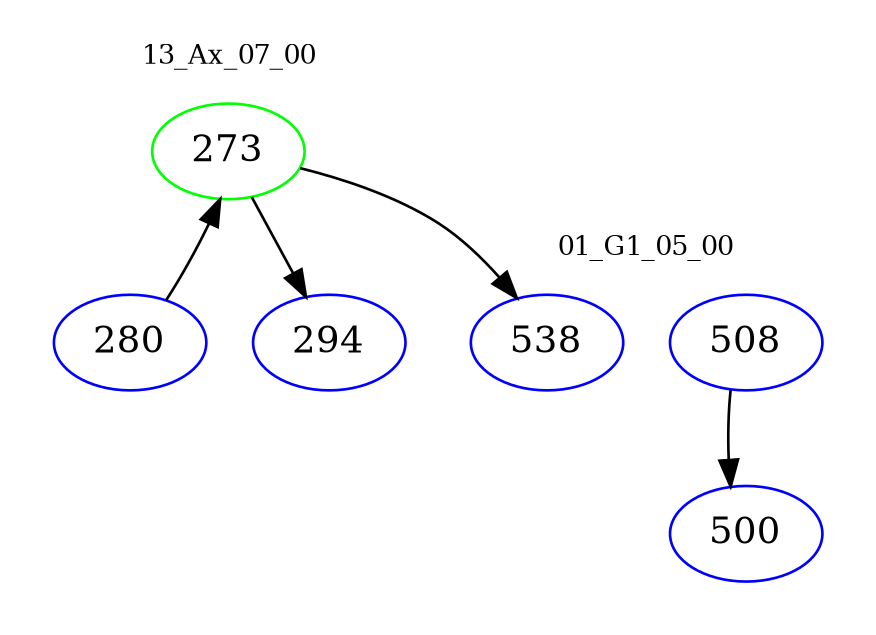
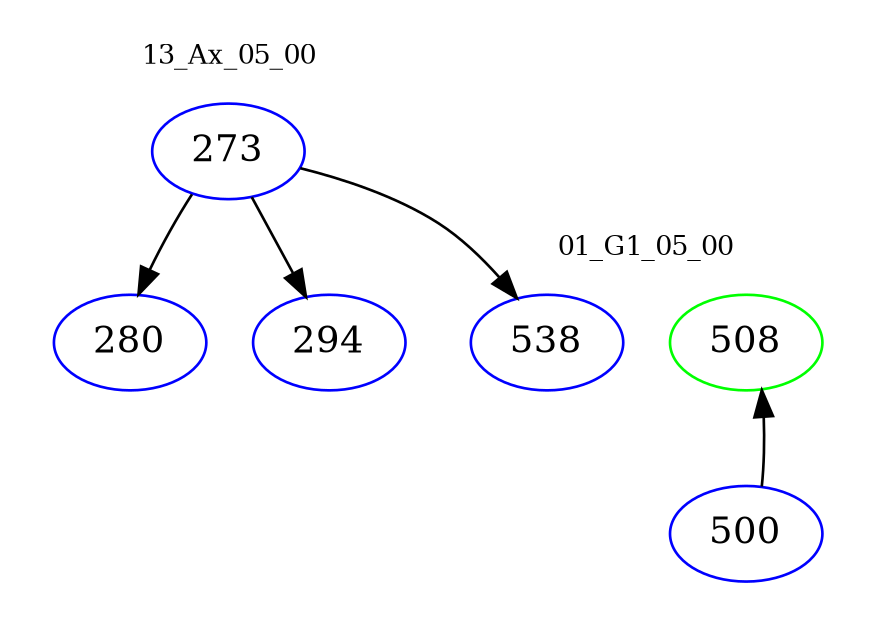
cluster "13_Ax_07_00": label "13_Ax_07_00" -> "13_Ax_05_00"
node "273": color green -> blue
edge "280" -> "273": reversed
node "508": color blue -> green
edge "508" -> "500": reversed
